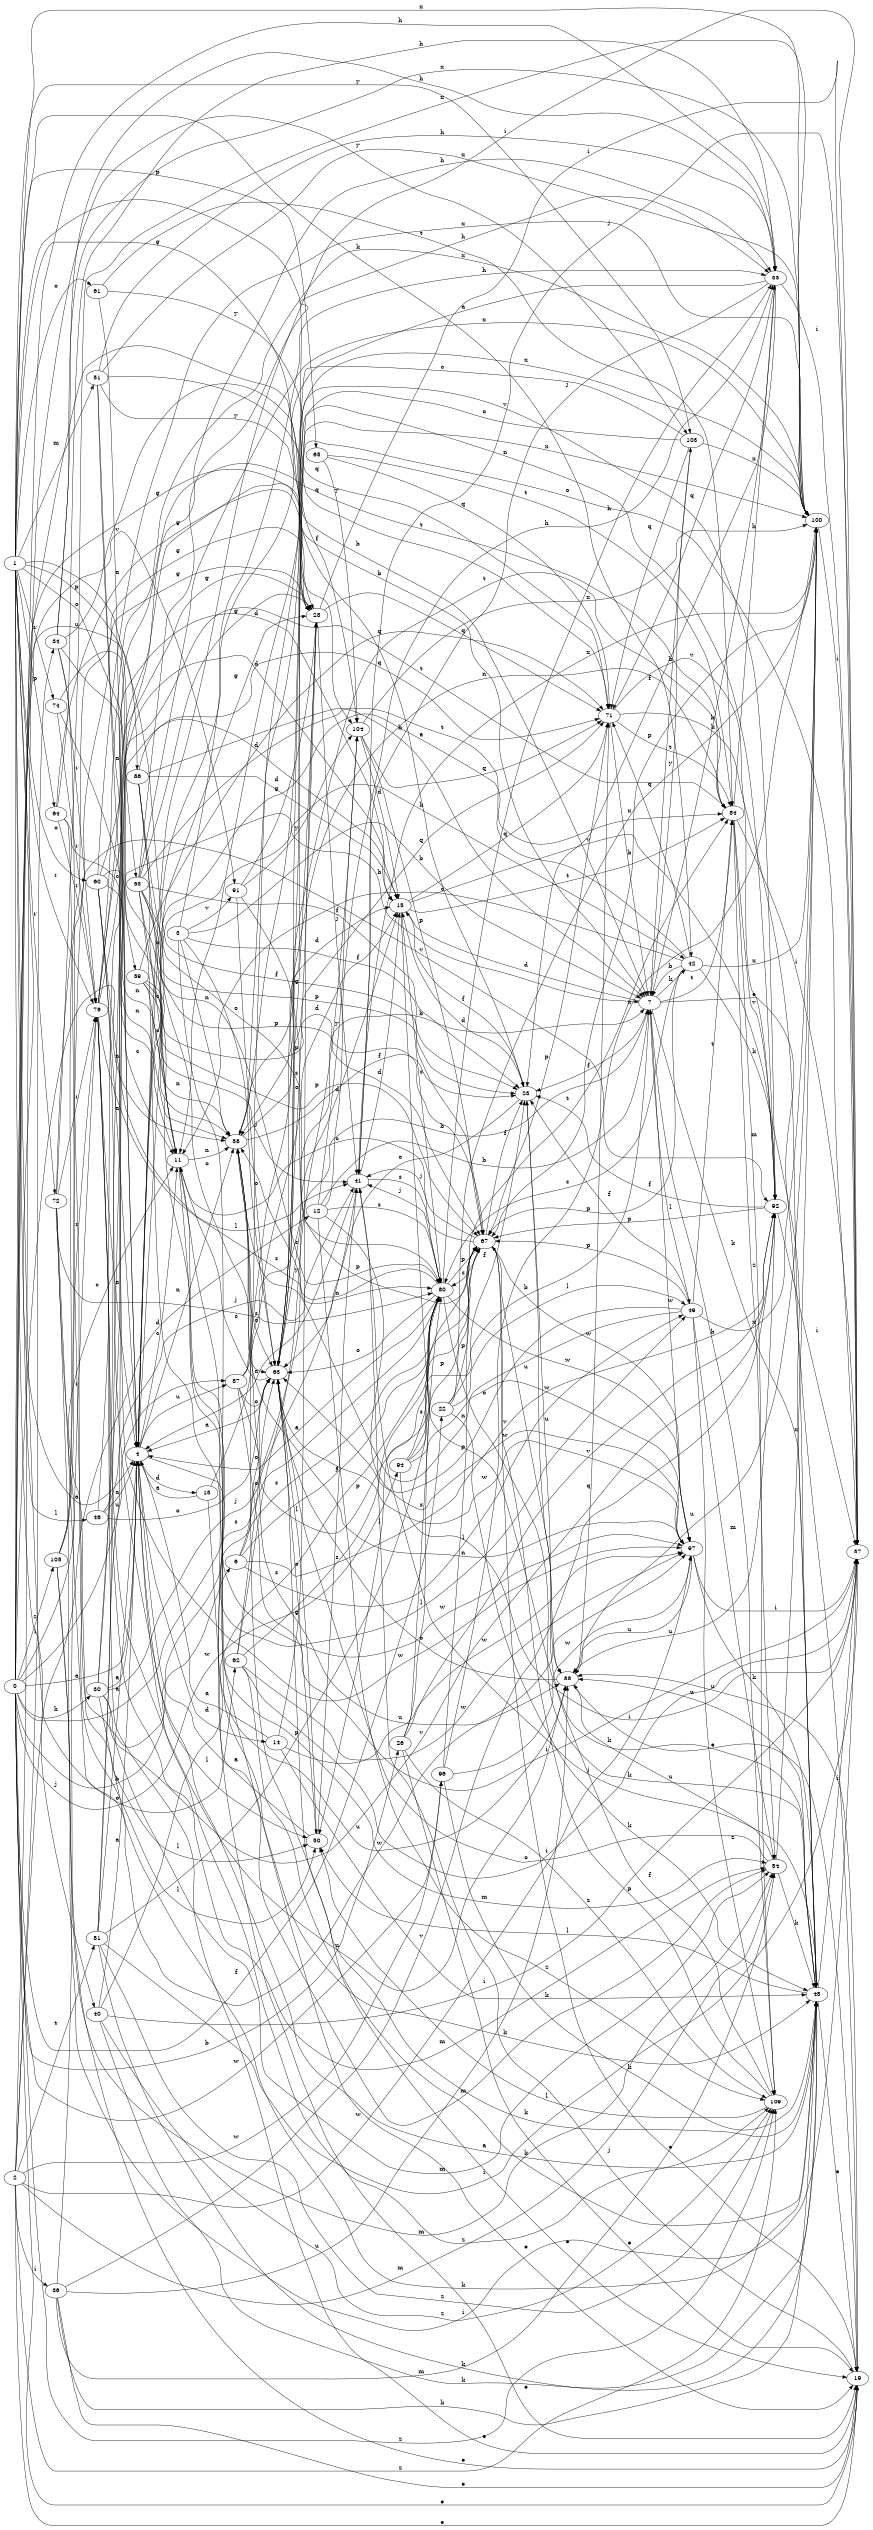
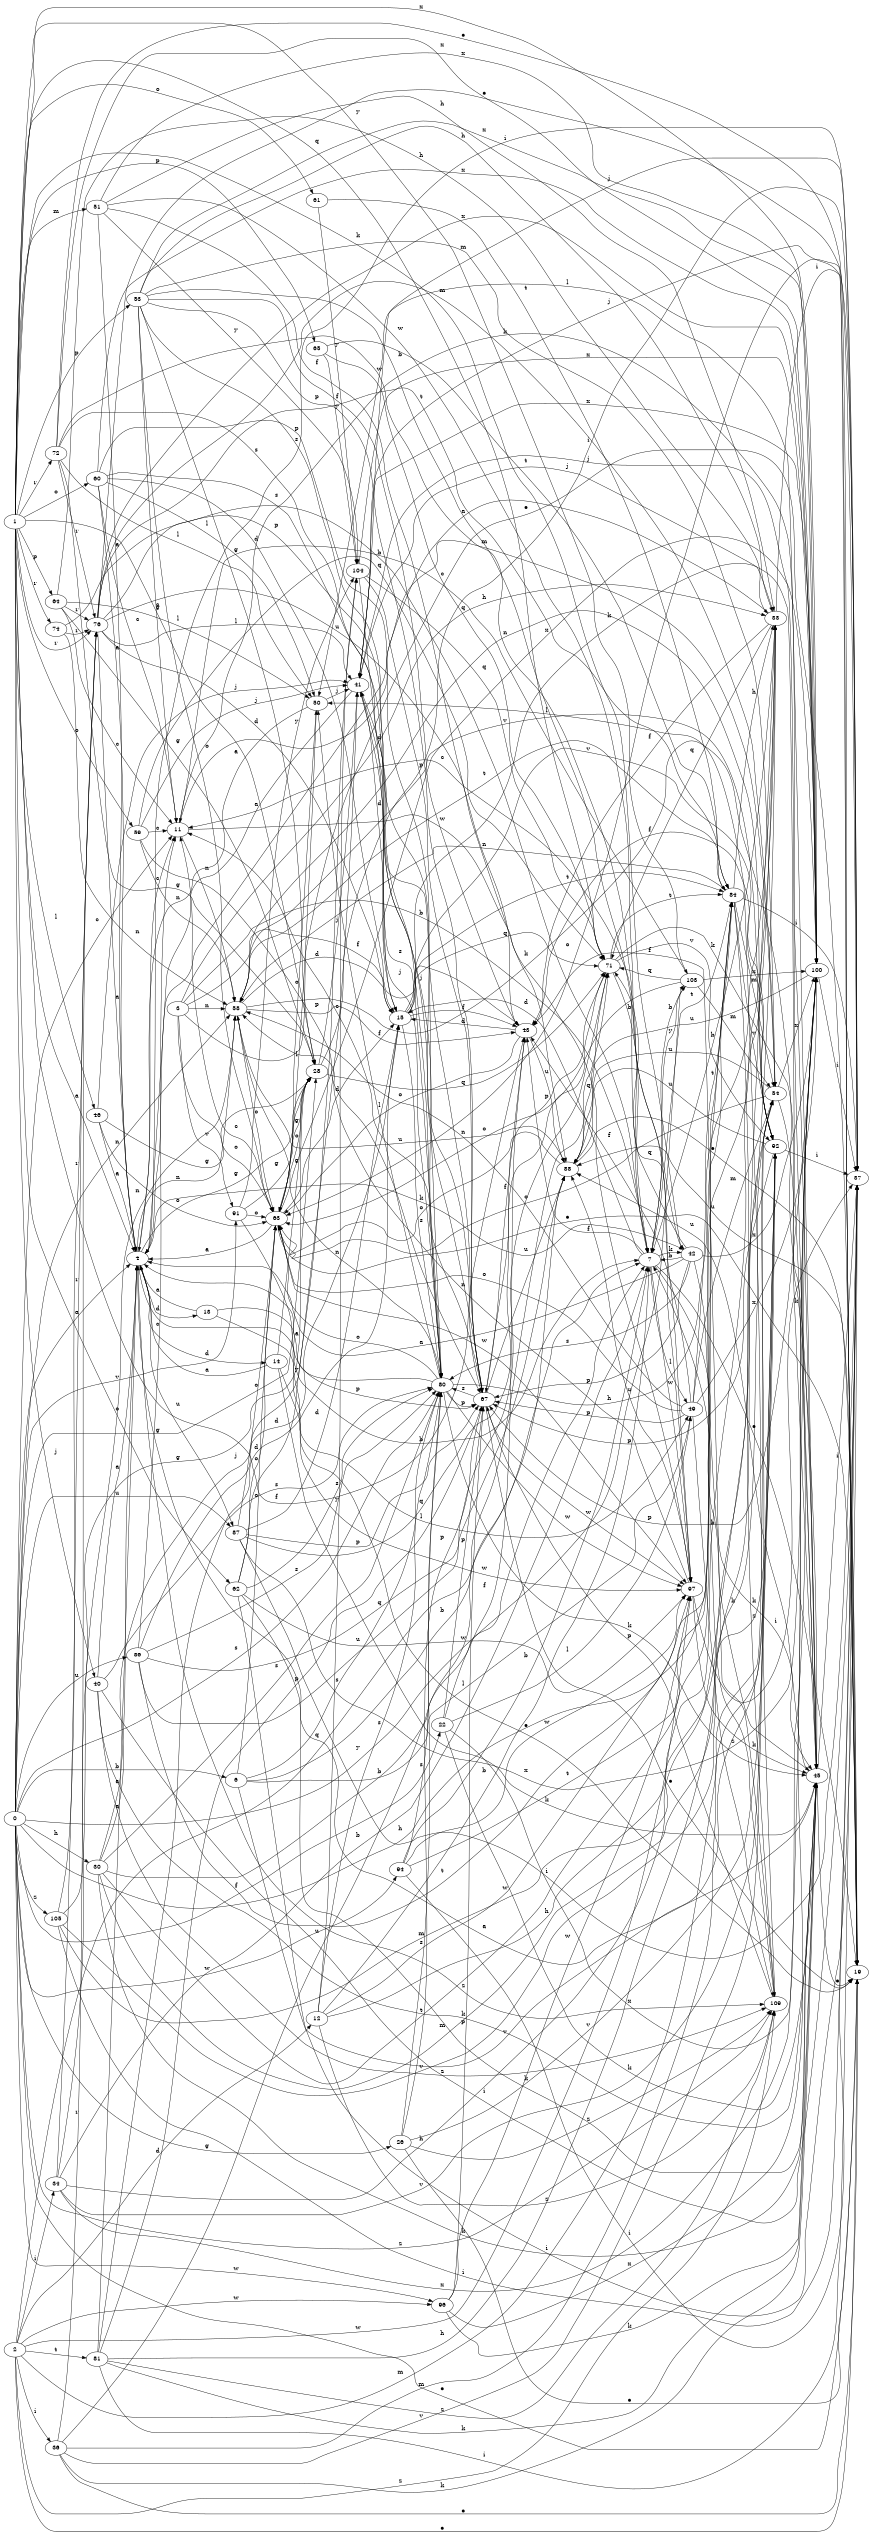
edge "61" -> "4": removed, label "a"
edge "103" -> "54": added, label "m"
node "23": label "23" -> "43"
edge "0" -> "26": label "b" -> "g"
